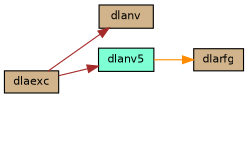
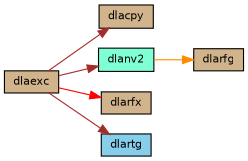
node "dlanv": label "dlanv" -> "dlacpy"
node "dlanv5": label "dlanv5" -> "dlanv2"
node "dlarfx": added
node "dlartg": added
